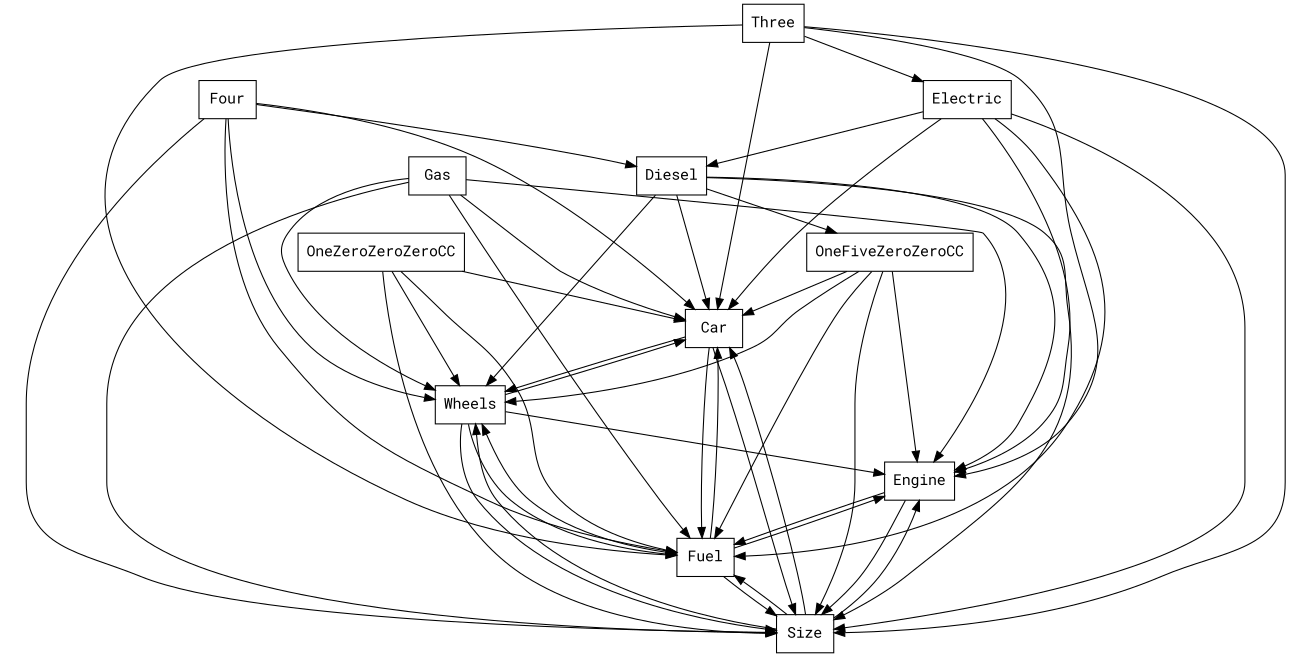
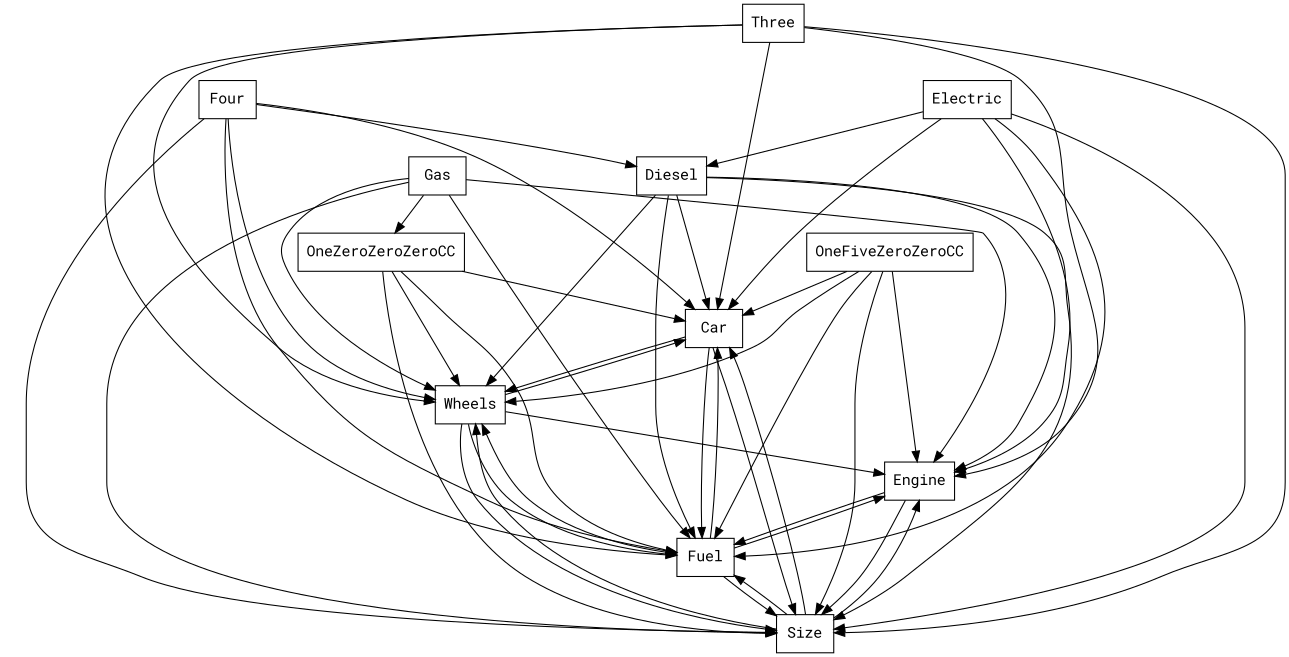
edge "Three" -> "Electric": now "Three" -> "Wheels"
edge "Diesel" -> "OneFiveZeroZeroCC": now "Diesel" -> "Fuel"
edge "Gas" -> "Car": now "Gas" -> "OneZeroZeroZeroCC"
